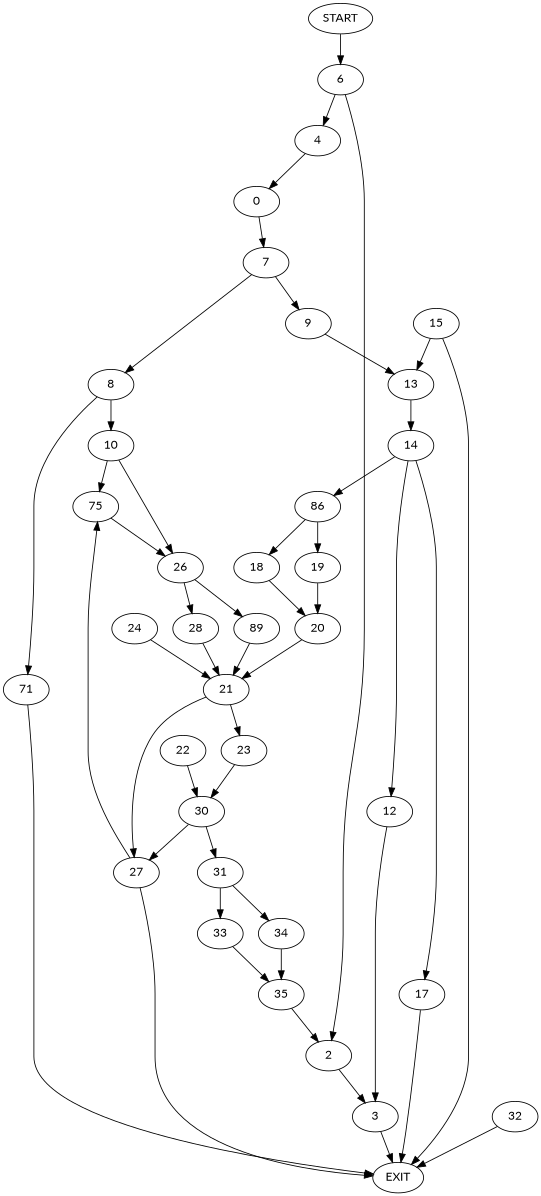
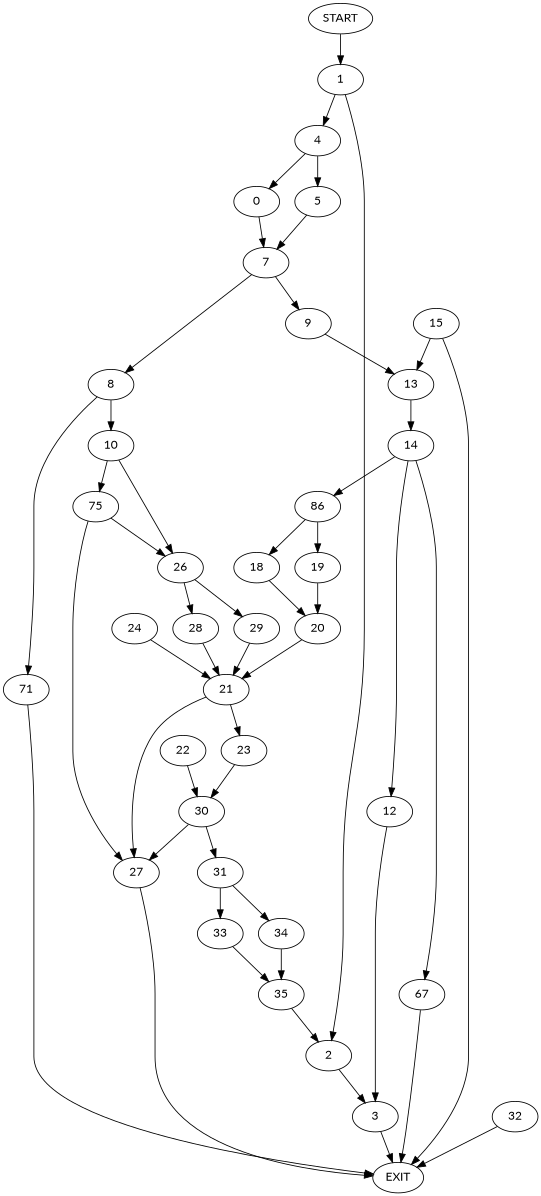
node "6": label "6" -> "1"
node "5": added
node "89": label "89" -> "29"
edge "27" -> "75": reversed
node "17": label "17" -> "67"
